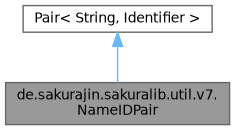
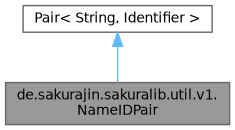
node "de.sakurajin.sakuralib.util.v7. NameIDPair": label "de.sakurajin.sakuralib.util.v7. NameIDPair" -> "de.sakurajin.sakuralib.util.v1. NameIDPair"
